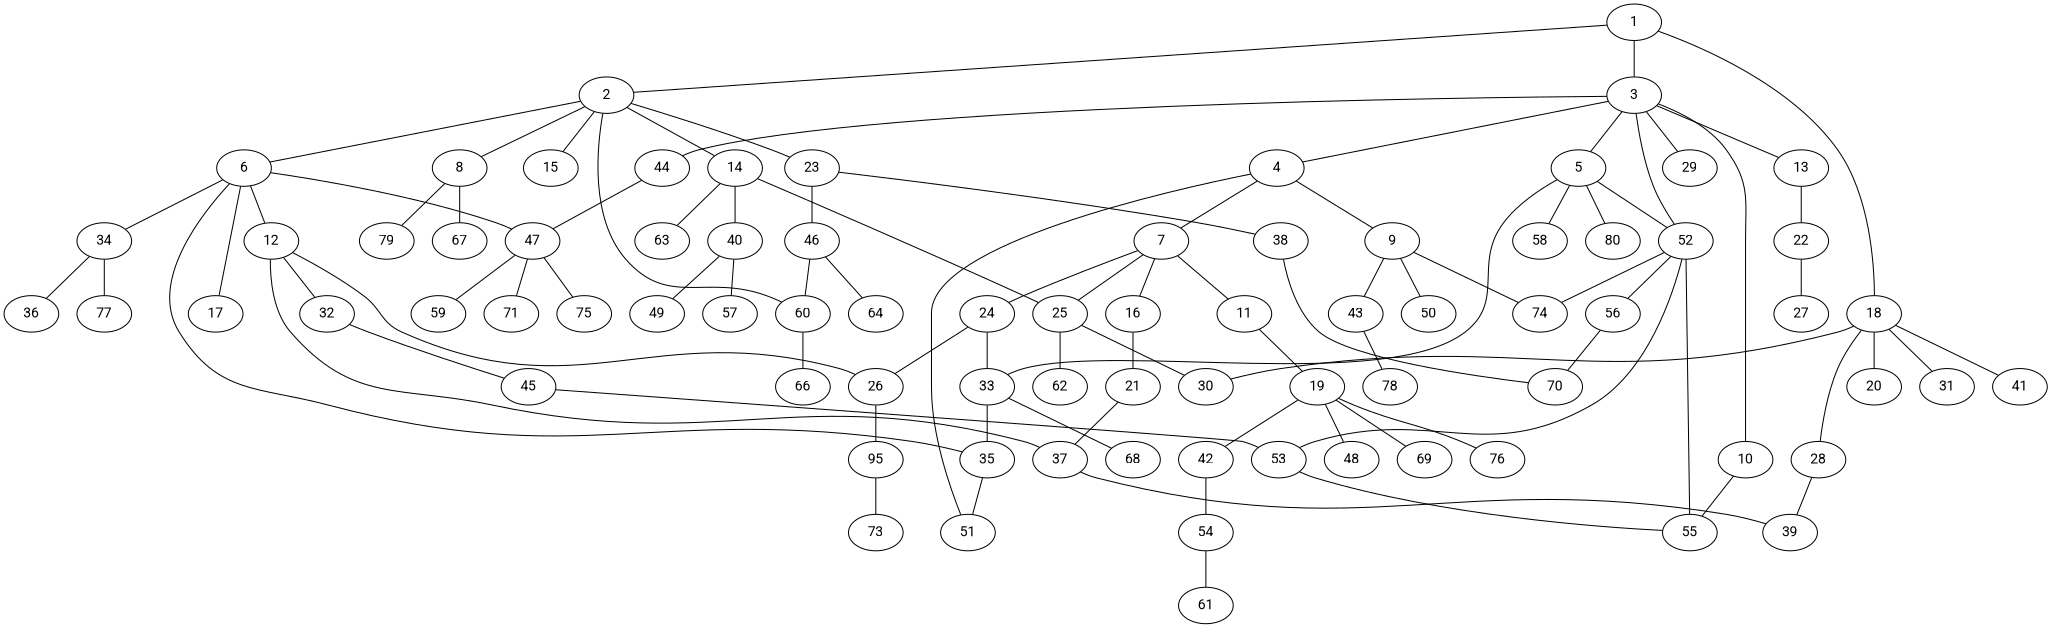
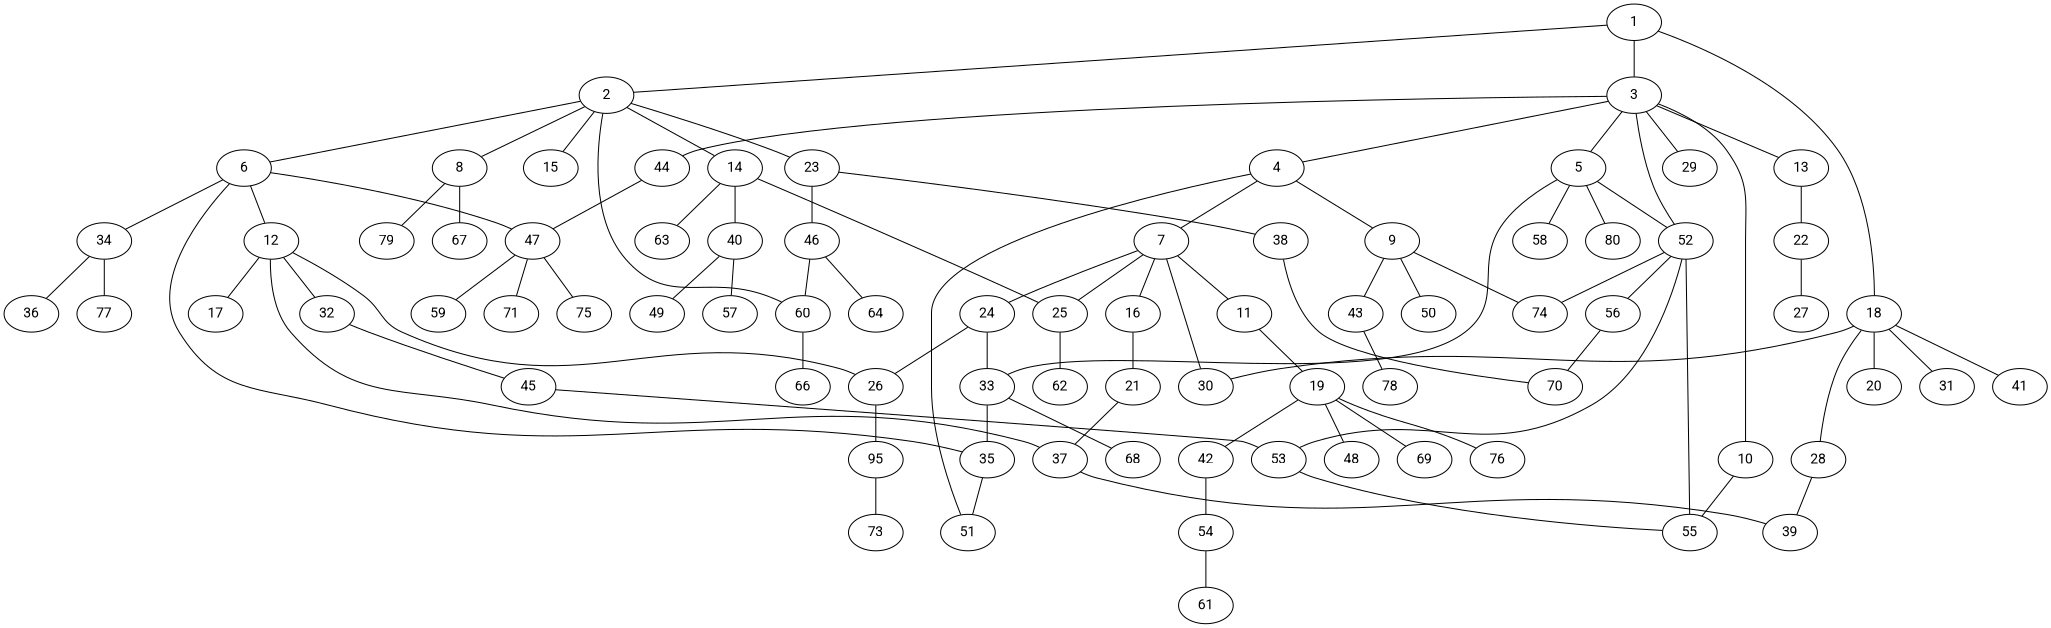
edge "6" -- "17": now "12" -- "17"
edge "25" -- "30": now "7" -- "30"
